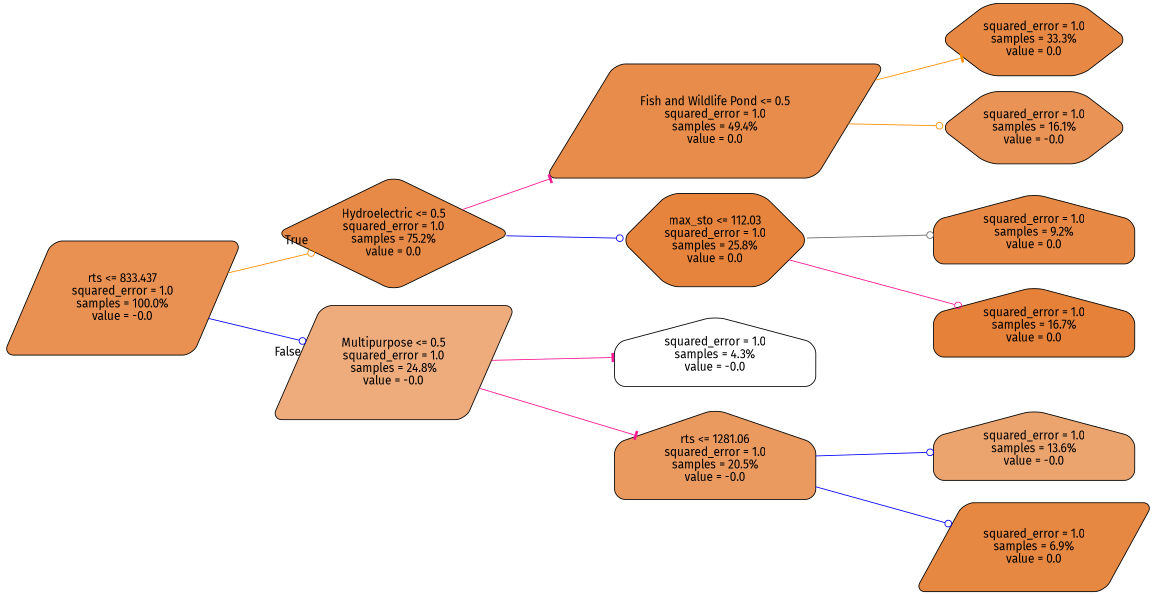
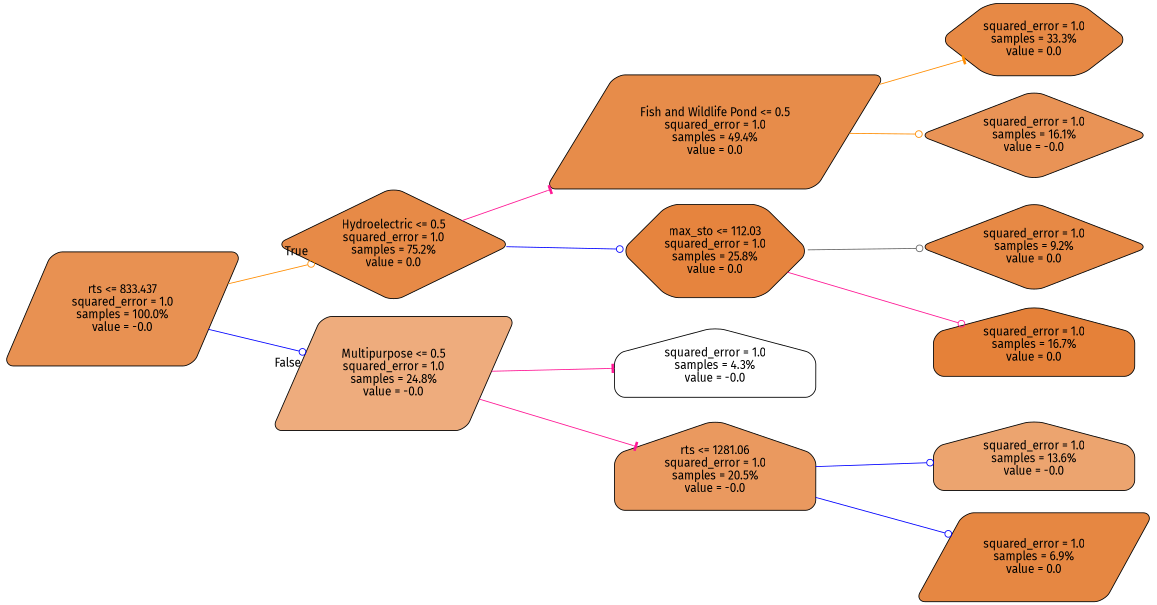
node "squared_error = 1.0 samples = 16.1% value = -0.0": shape hexagon -> diamond
node "squared_error = 1.0 samples = 9.2% value = 0.0": shape house -> diamond
